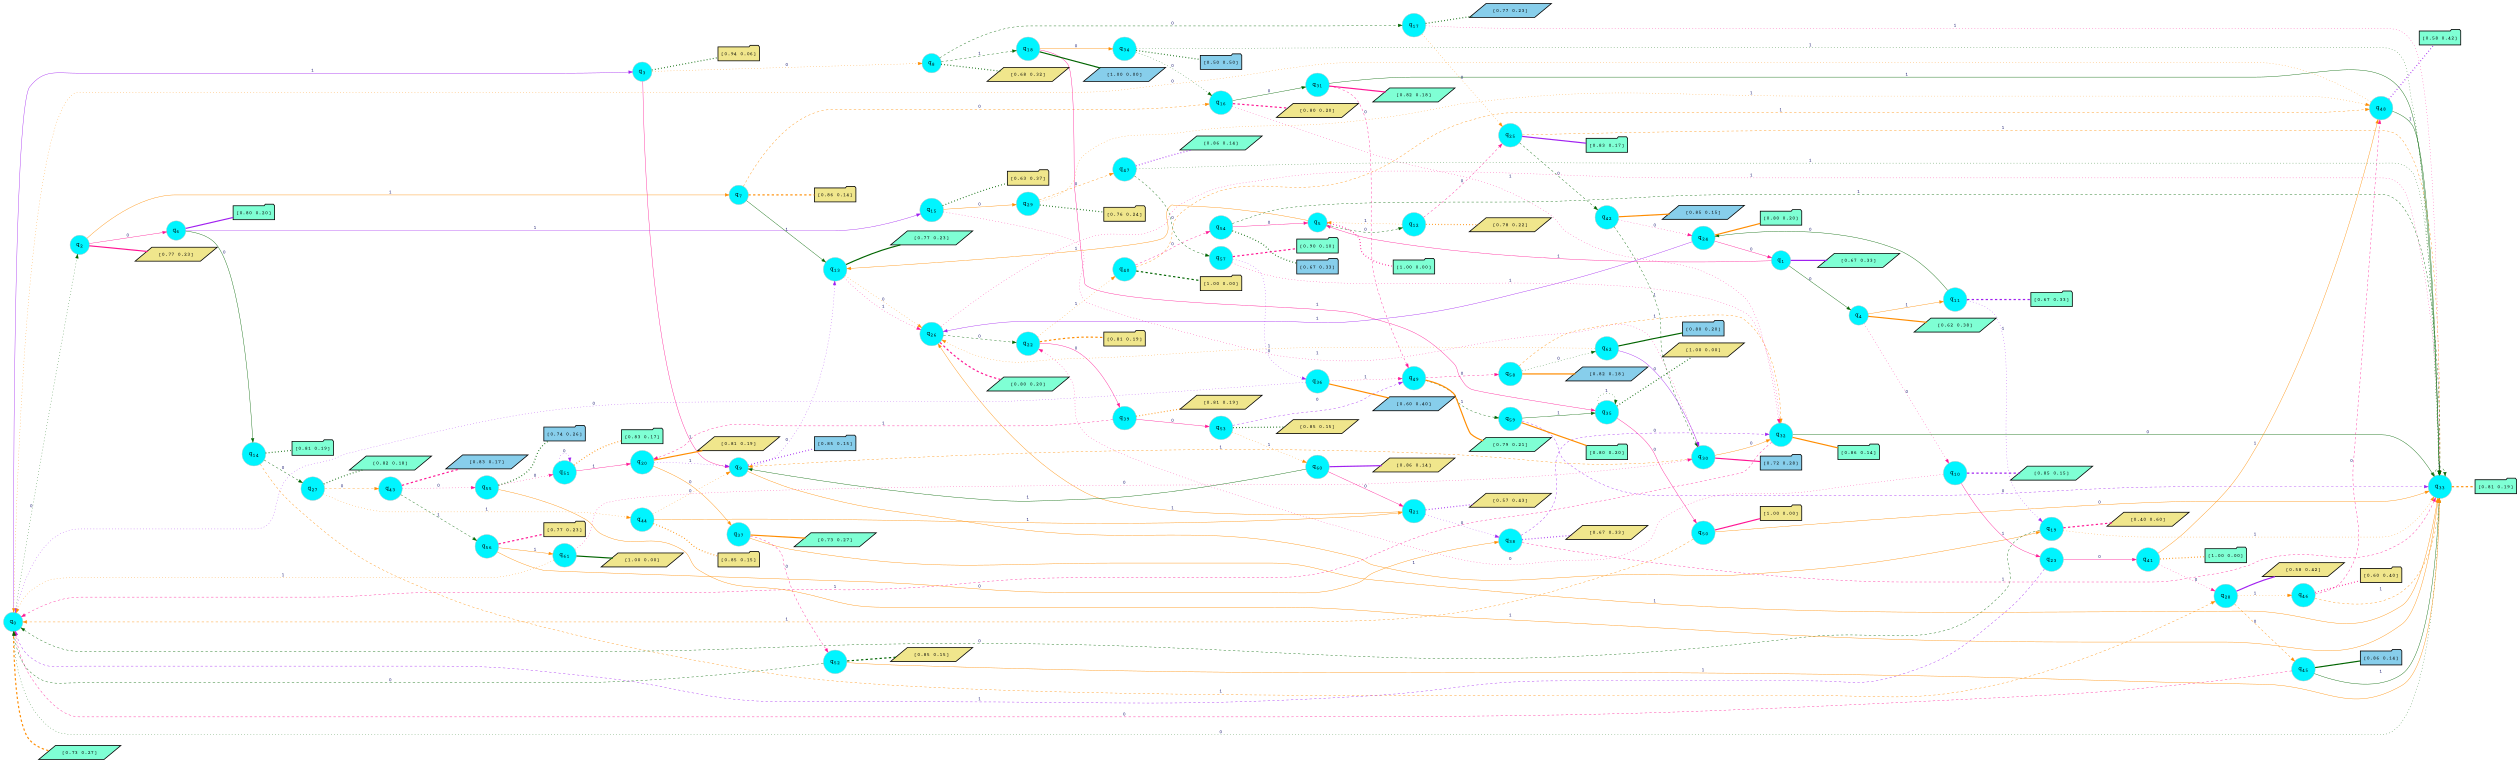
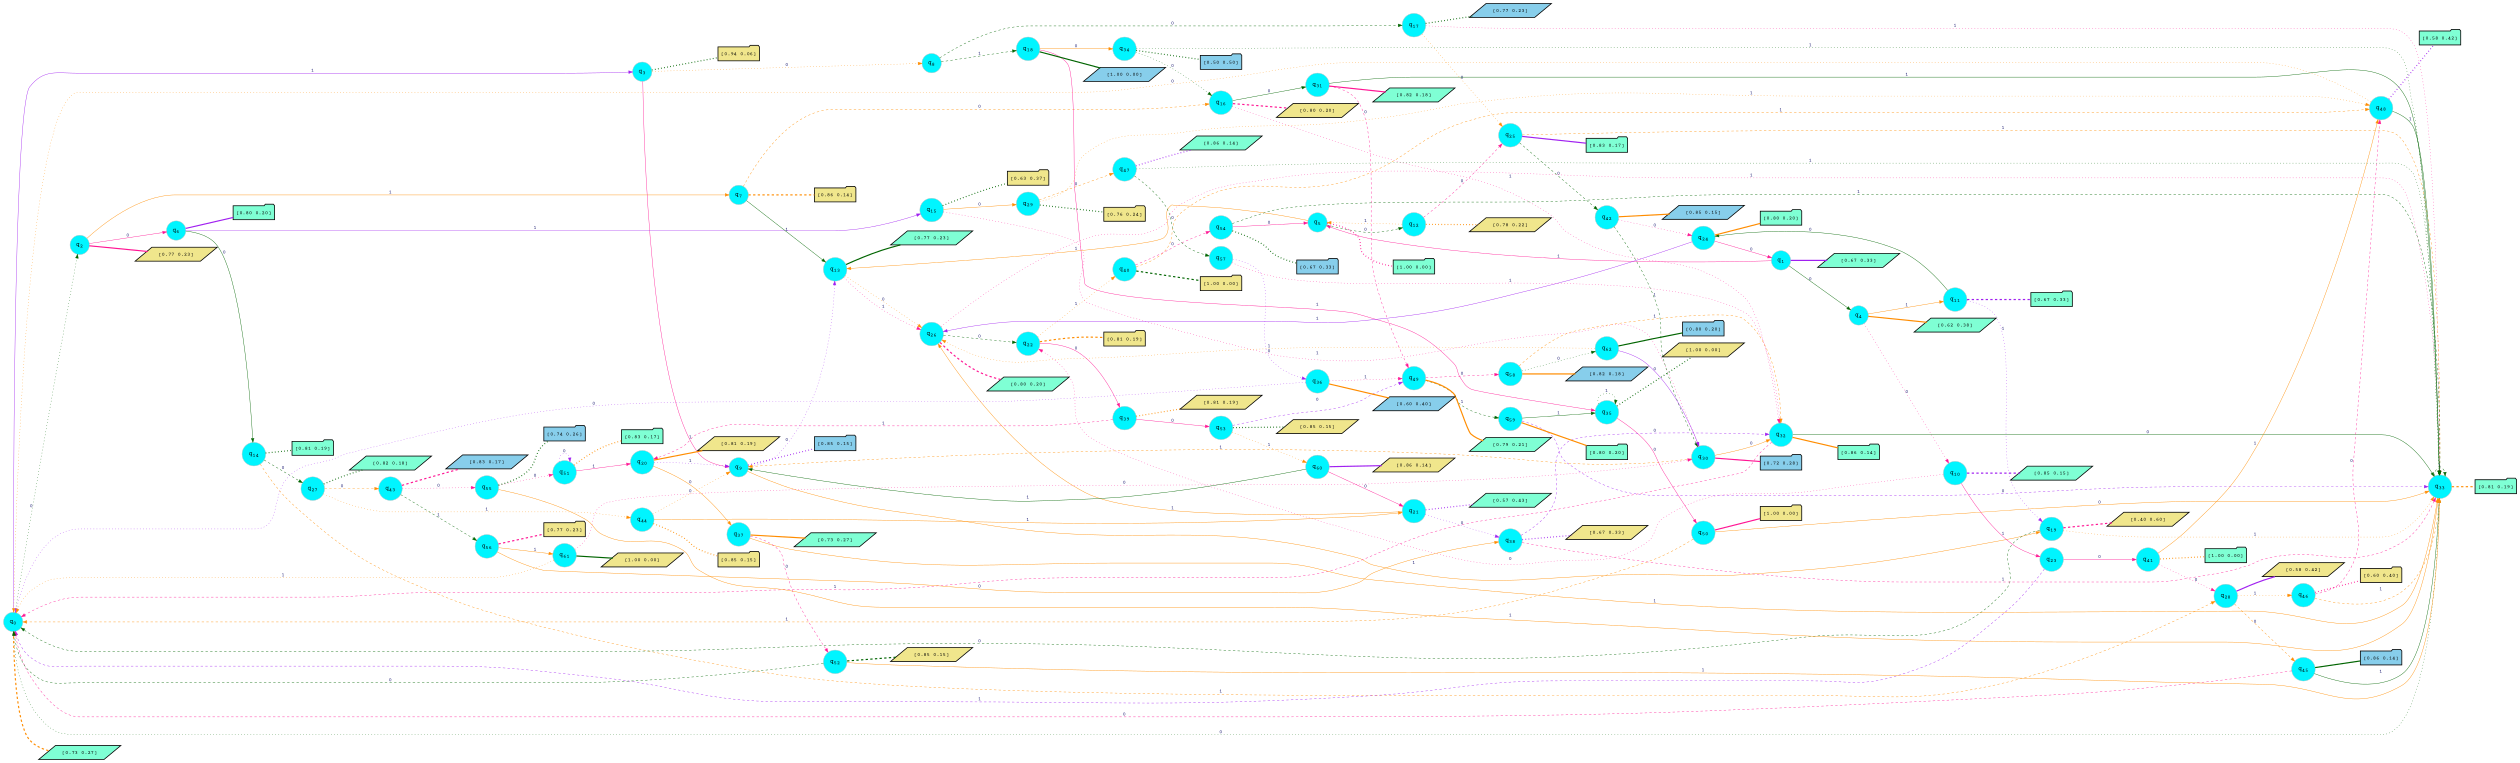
node "[0.68 0.32]": removed
node "[0.90 0.10]": removed
node "[0.57 0.43]": fillcolor khaki -> aquamarine
